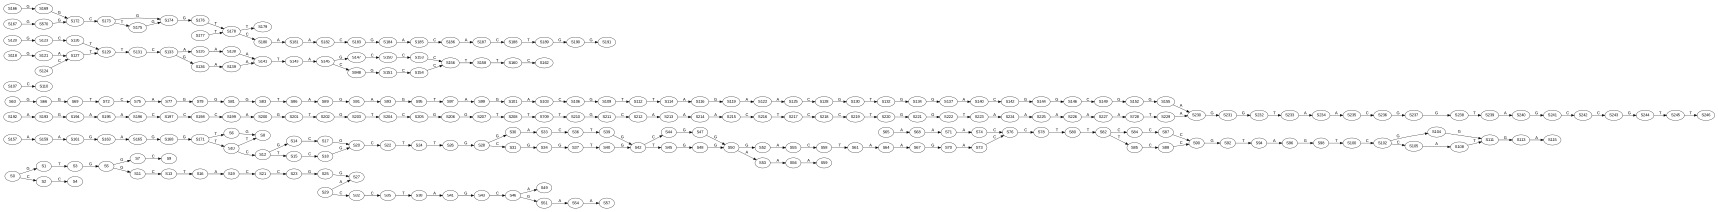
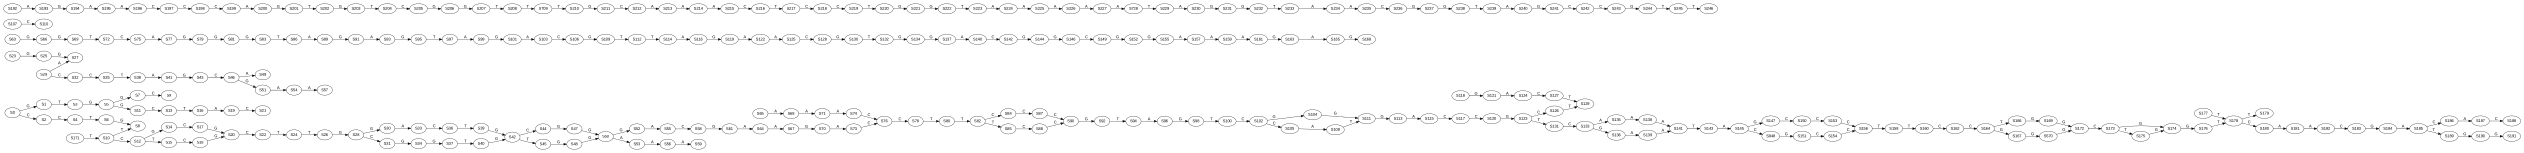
edge "S188" -> "S189": now "S185" -> "S189"
edge "S129" -> "S131": now "S123" -> "S131"
edge "S121" -> "S127": now "S121" -> "S124"
edge "S155" -> "S230": now "S155" -> "S157"
node "S117": added
node "S164": added
edge "S171" -> "S6": now "S4" -> "S6"
edge "S168" -> "S171": removed, label "G"
edge "S58" -> "S61": label "T" -> "G"
edge "S21" -> "S23": removed, label "C"
